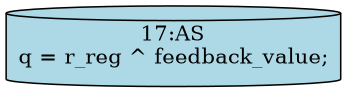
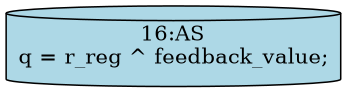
node "17:AS q = r_reg ^ feedback_value;": label "17:AS q = r_reg ^ feedback_value;" -> "16:AS q = r_reg ^ feedback_value;"
